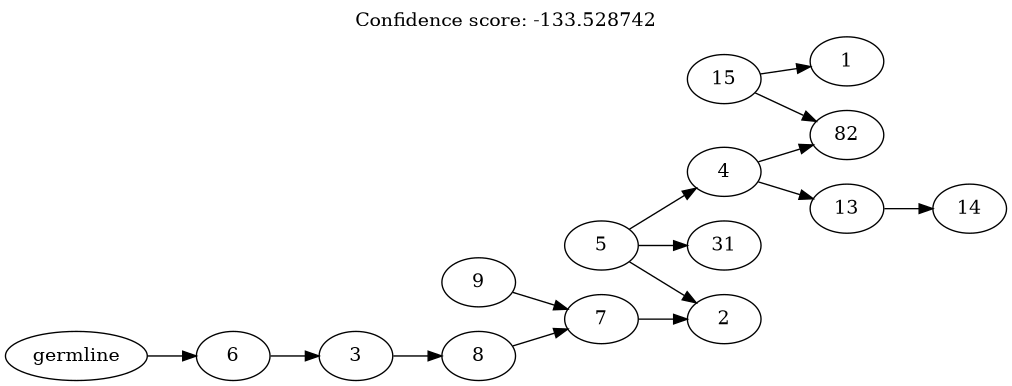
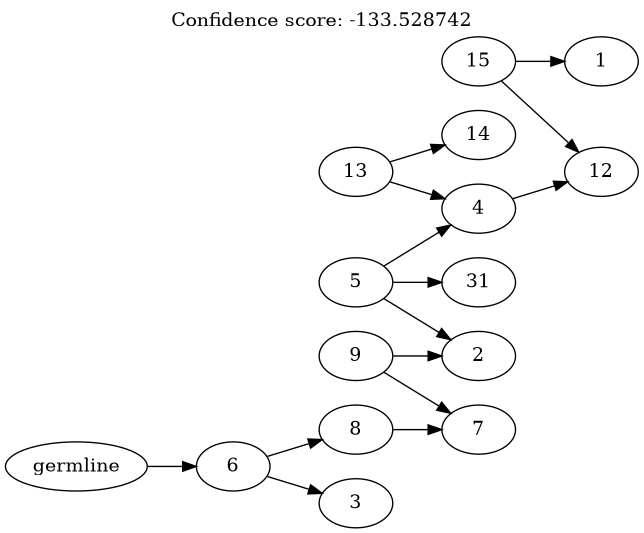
node "82": label "82" -> "12"
edge "4" -> "13": reversed
edge "7" -> "2": now "9" -> "2"
edge "3" -> "8": now "6" -> "8"
